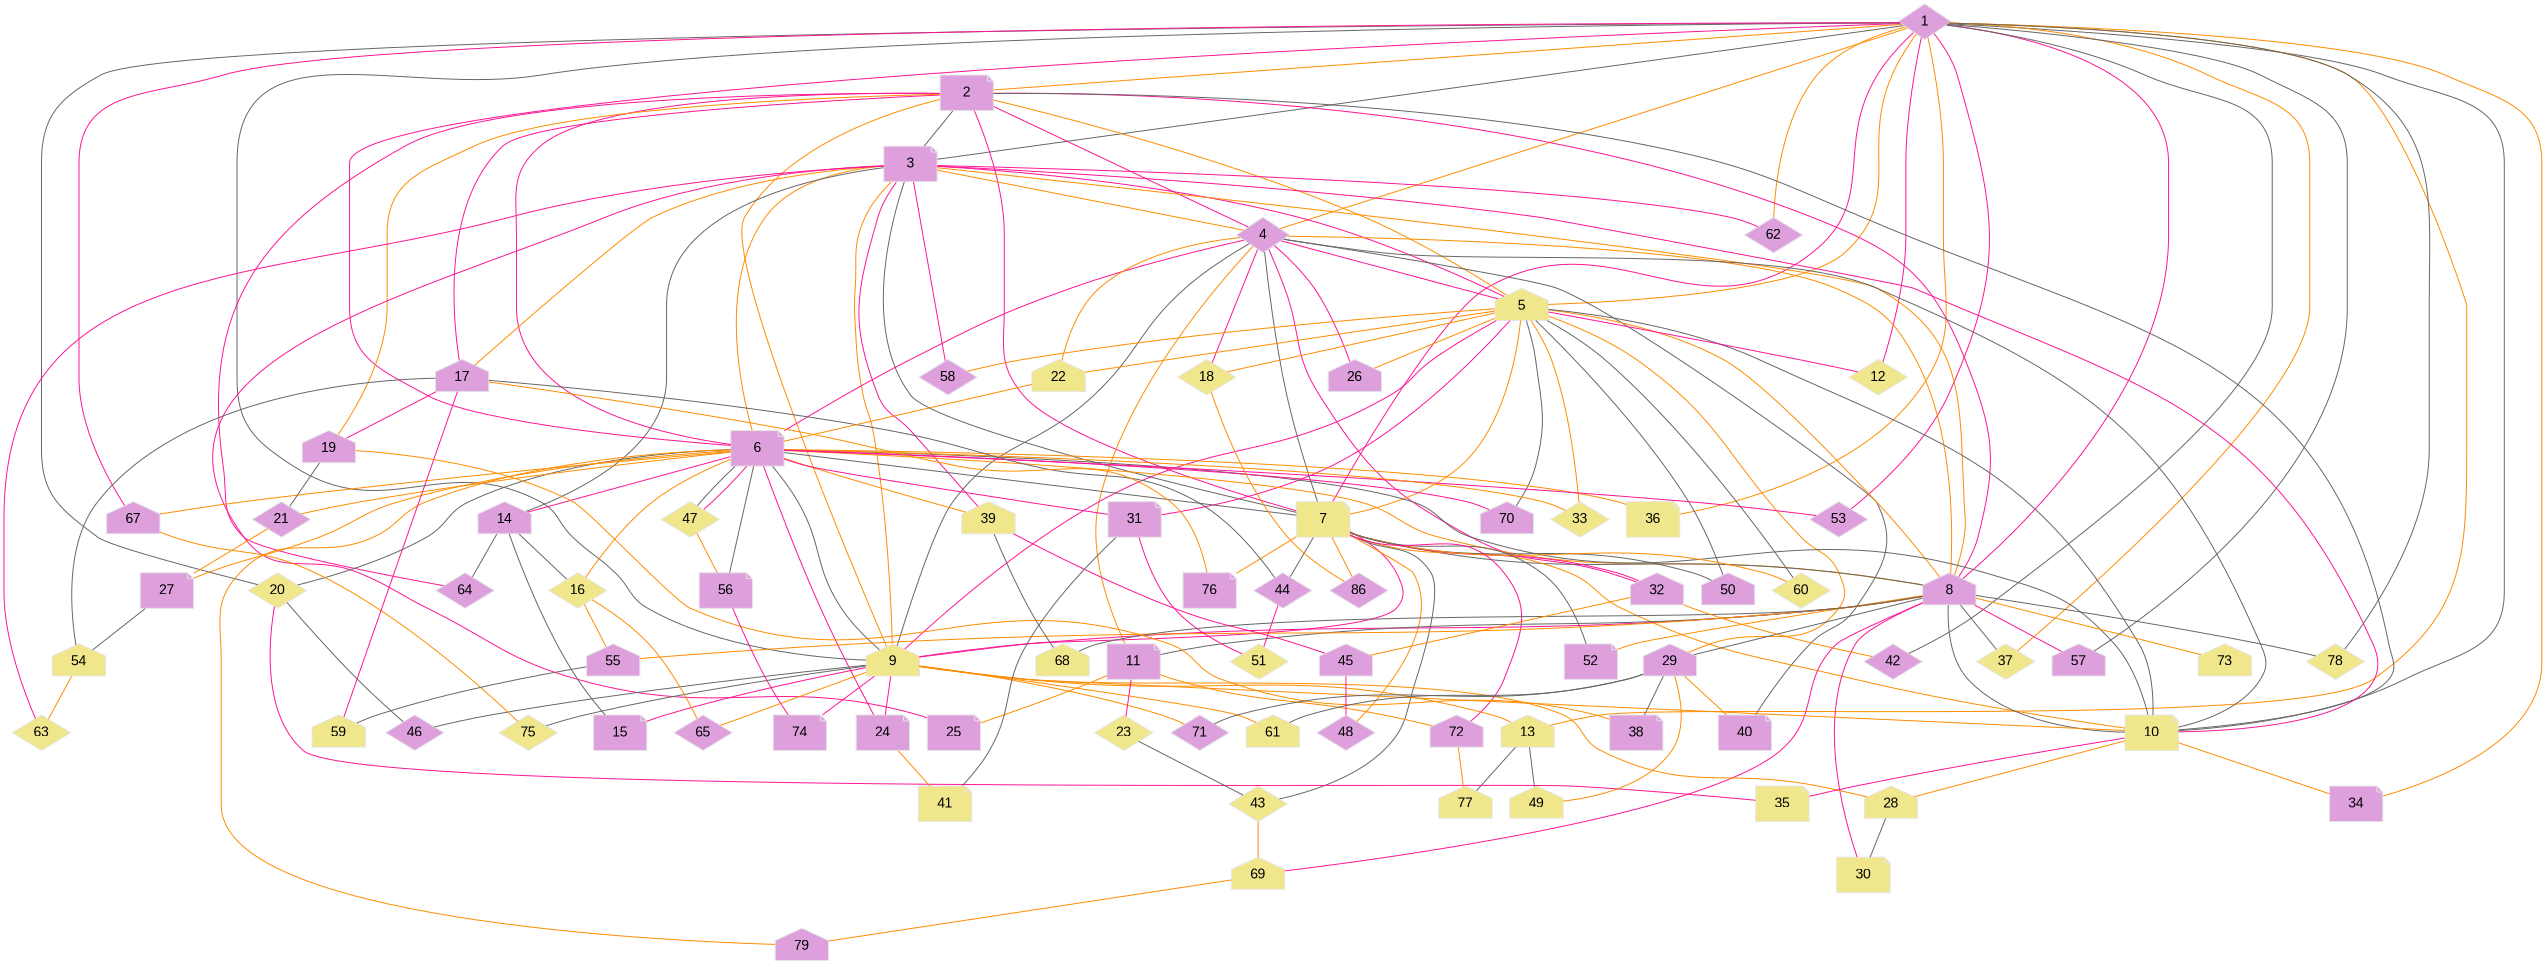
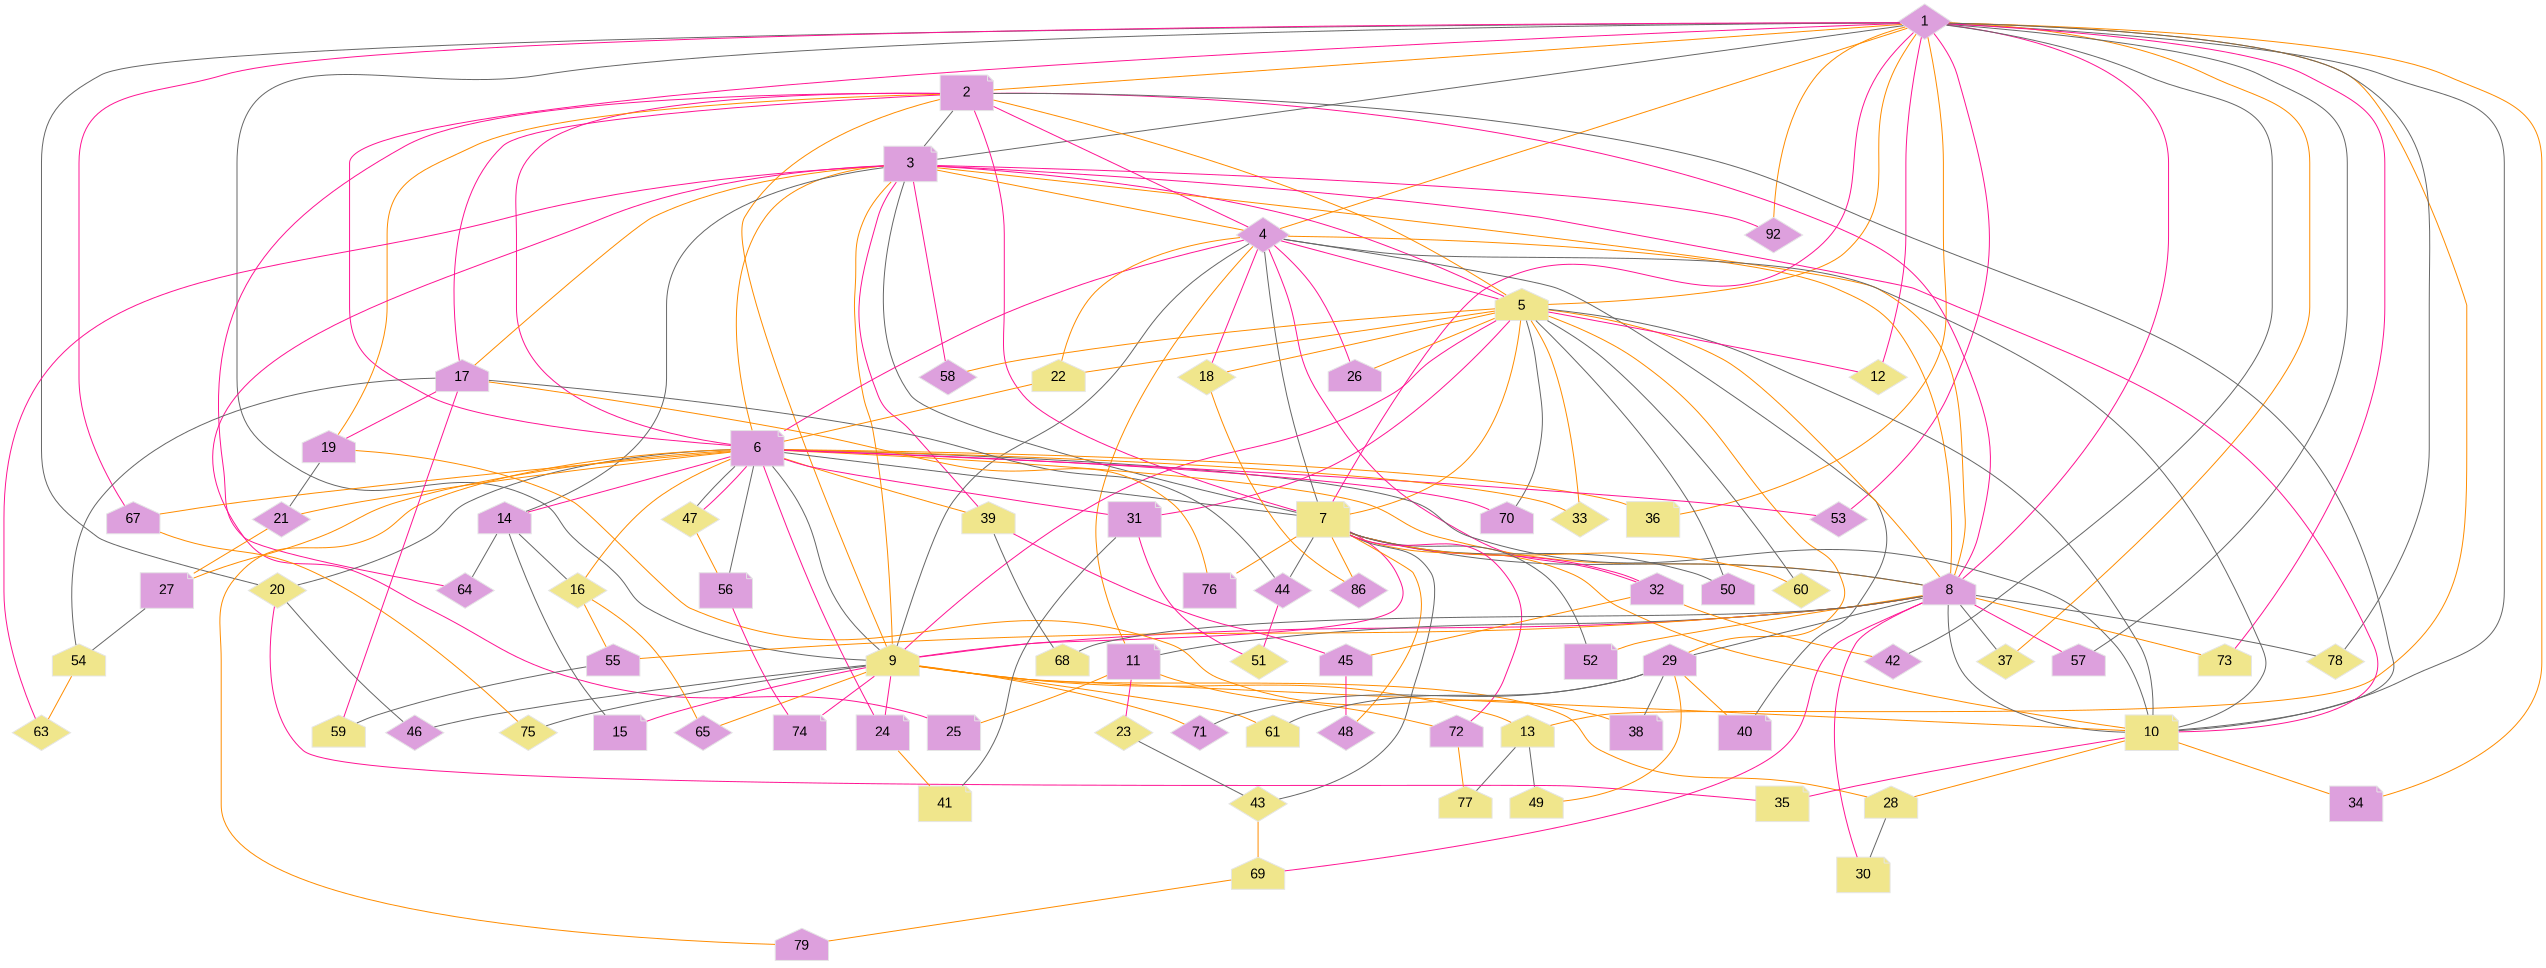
edge "1" -- "73": added
node "62": label "62" -> "92"
